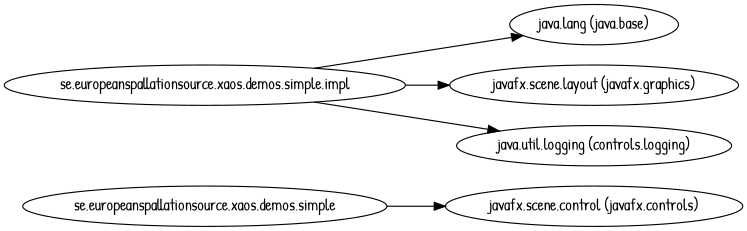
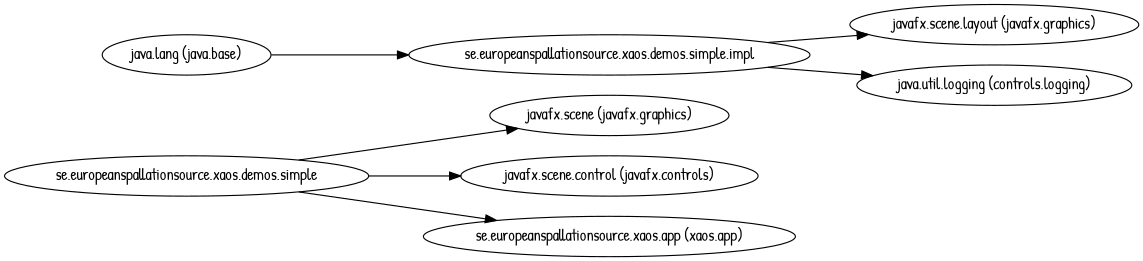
edge "se.europeanspallationsource.xaos.demos.simple.impl" -> "java.lang (java.base)": reversed
node "javafx.scene (javafx.graphics)": added
node "se.europeanspallationsource.xaos.app (xaos.app)": added
